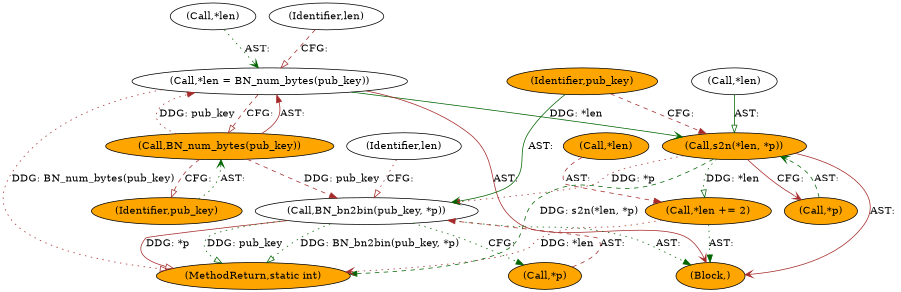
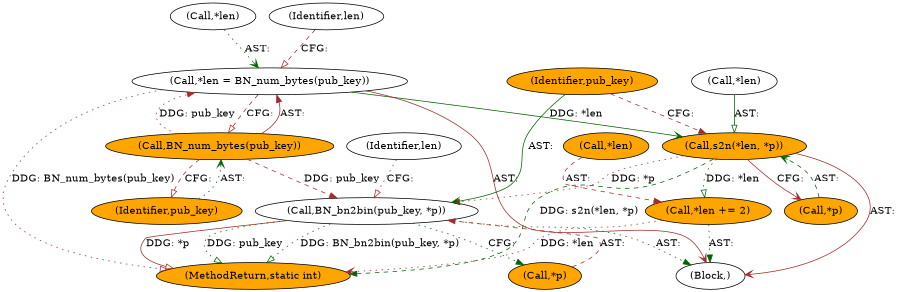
node "(Block,)": fillcolor orange -> white
